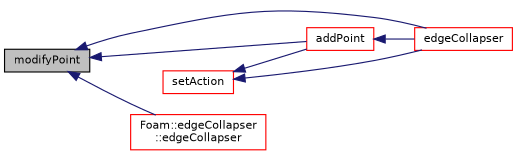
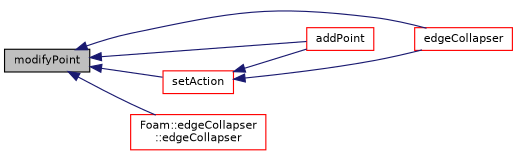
edge "edgeCollapser" -> "addPoint": removed
edge "setAction" -> "modifyPoint": added
